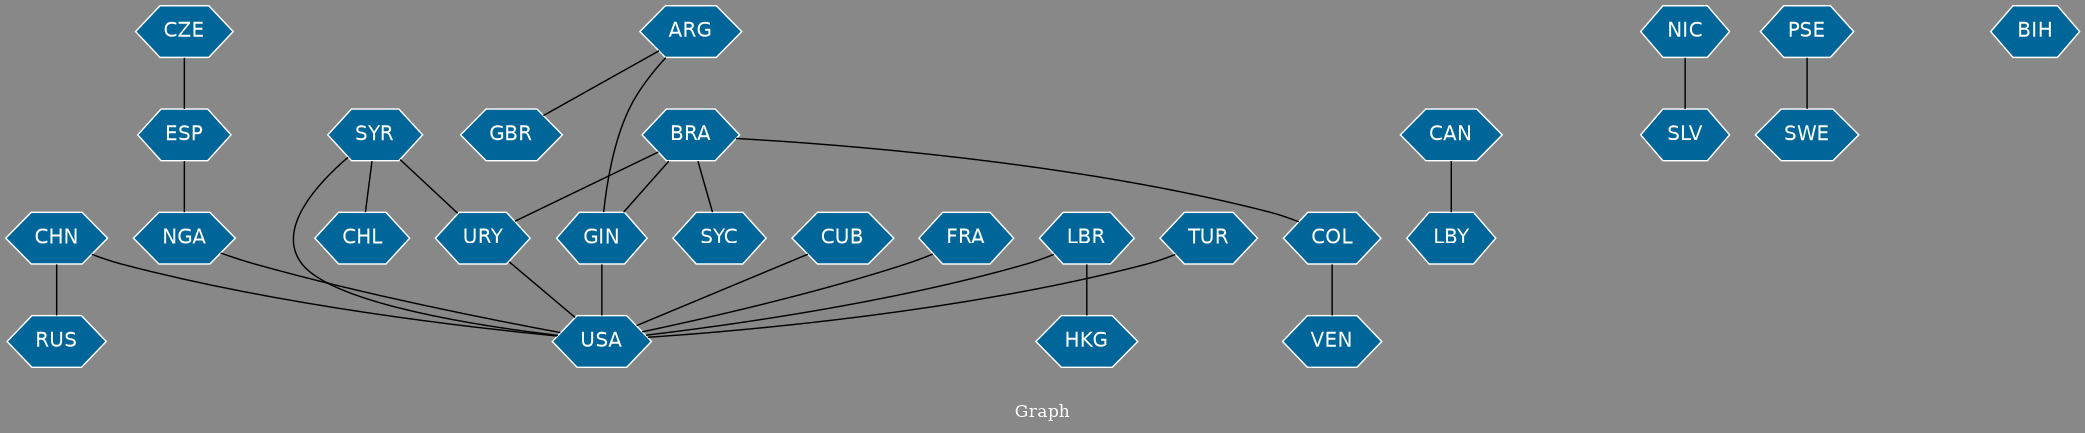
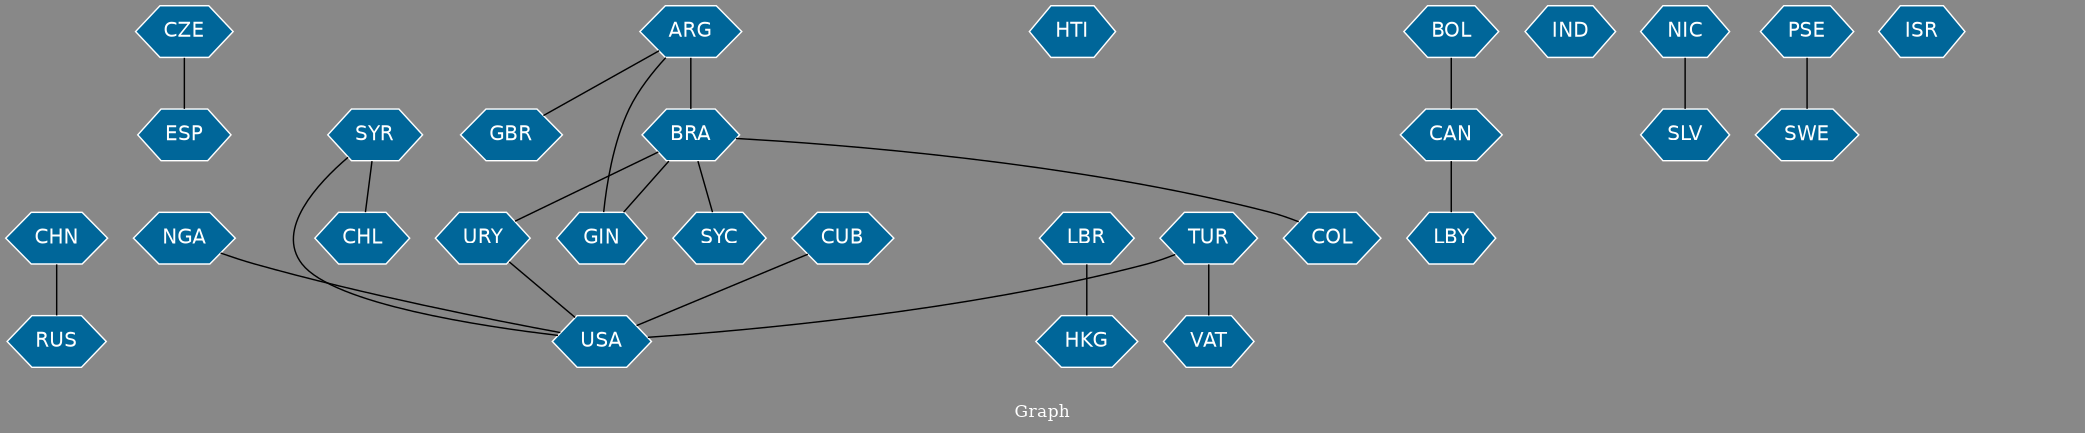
node "HTI": added
node "BOL": added
node "IND": added
node "ISR": added
node "BIH": removed
edge "ARG" -- "BRA": added
edge "SYR" -- "URY": removed
edge "ESP" -- "NGA": removed
node "FRA": removed
edge "GIN" -- "USA": removed
edge "LBR" -- "USA": removed
edge "CHN" -- "USA": removed
node "VAT": added
node "VEN": removed
